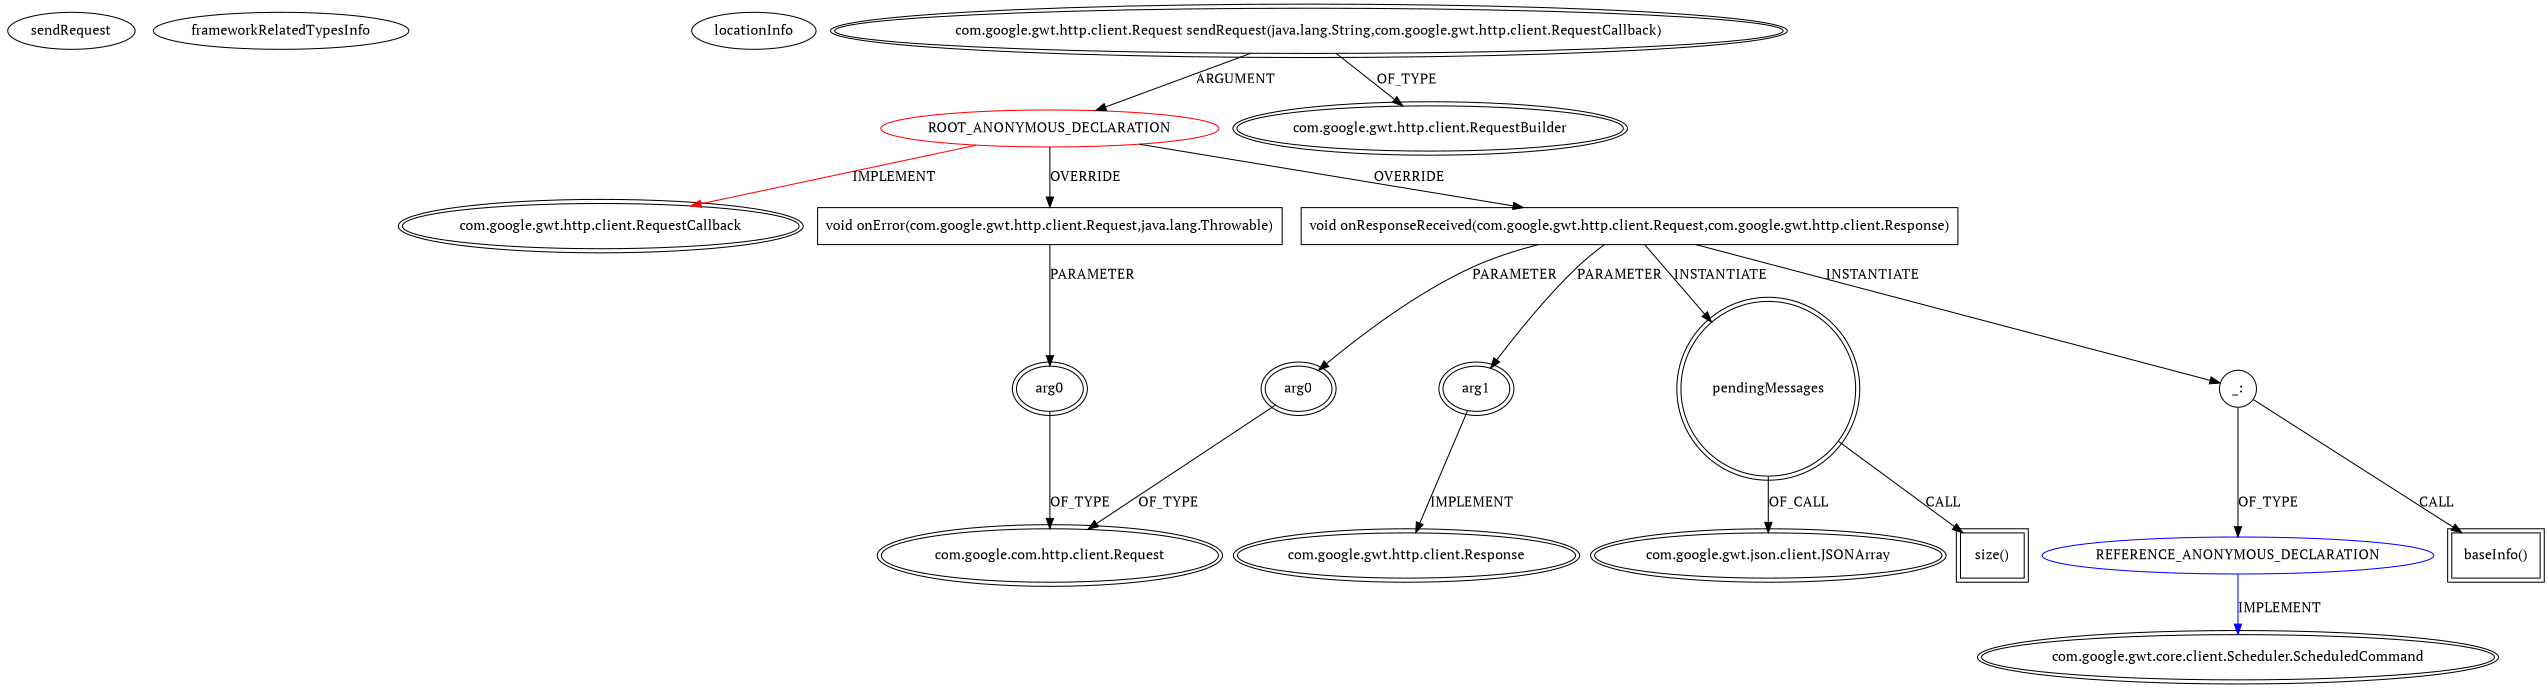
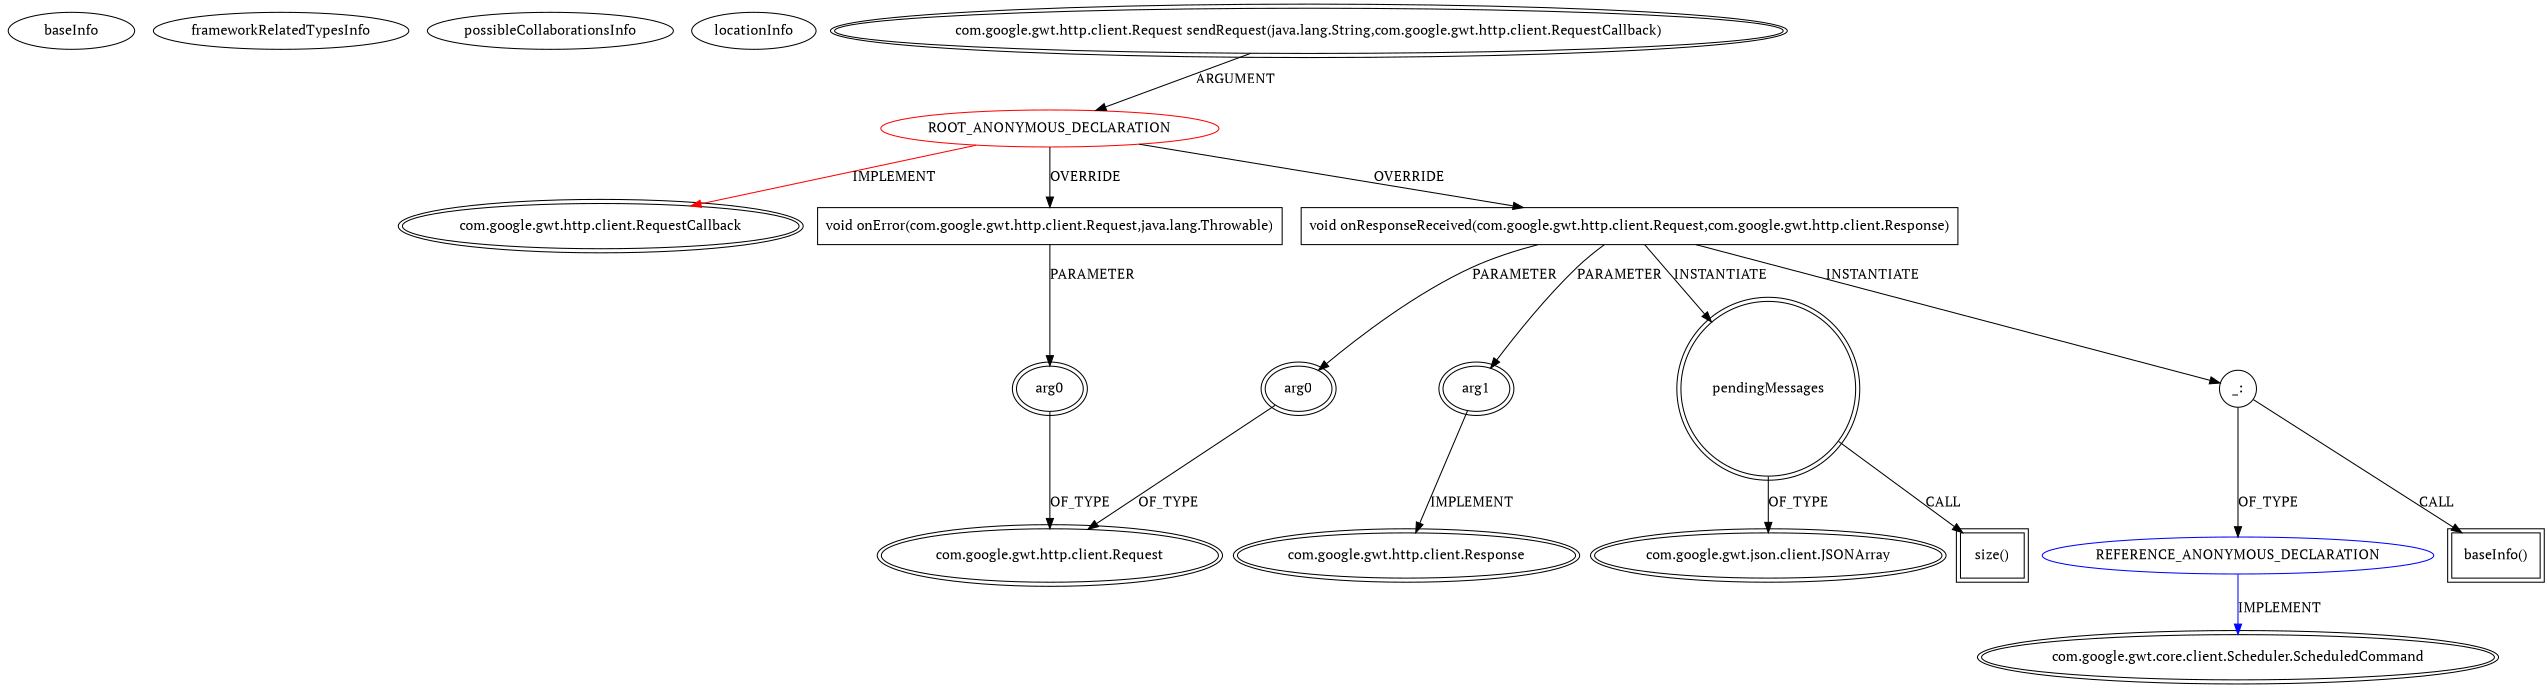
node "sendRequest": label "sendRequest" -> "baseInfo"
node "possibleCollaborationsInfo": added
node "com.google.gwt.http.client.RequestBuilder": removed
edge "pendingMessages" -> "com.google.gwt.json.client.JSONArray": label "OF_CALL" -> "OF_TYPE"
node "com.google.com.http.client.Request": label "com.google.com.http.client.Request" -> "com.google.gwt.http.client.Request"
